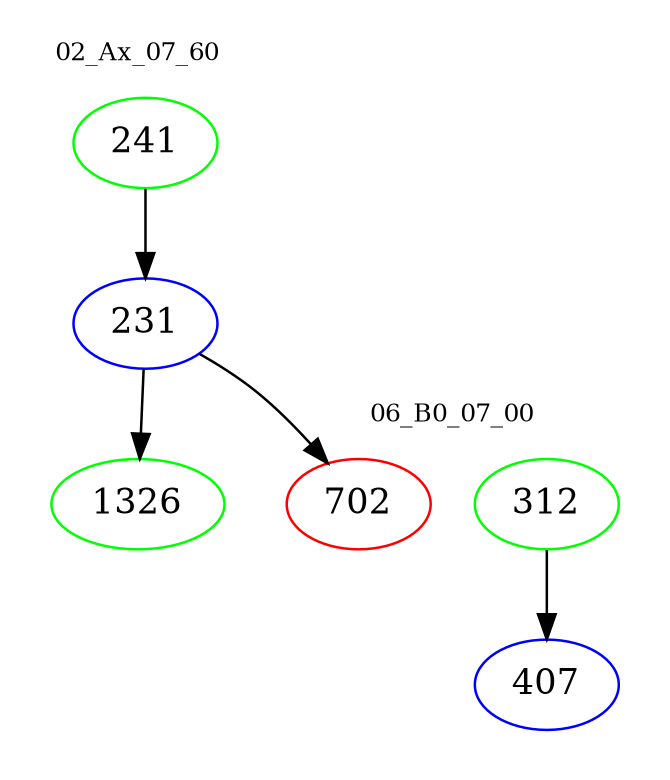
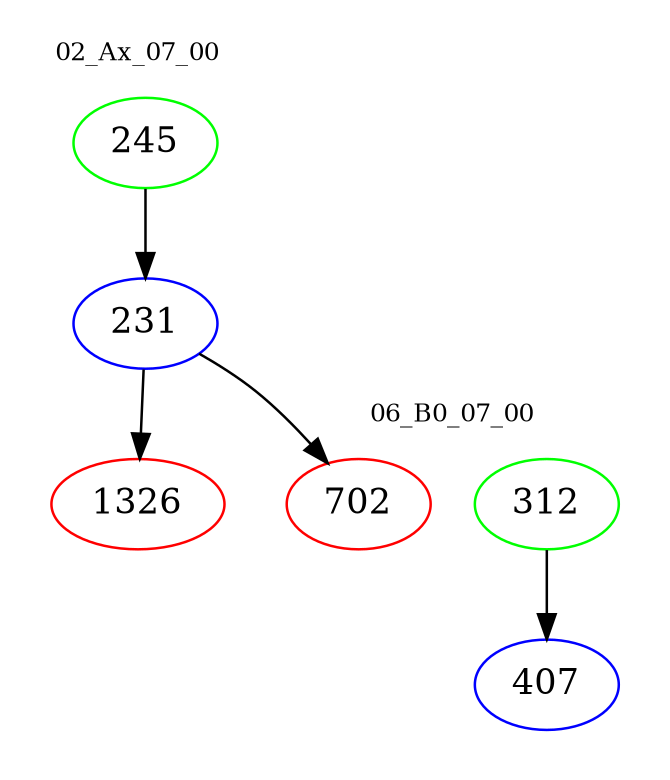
cluster "02_Ax_07_60": label "02_Ax_07_60" -> "02_Ax_07_00"
node "241": label "241" -> "245"
node "1326": color green -> red
